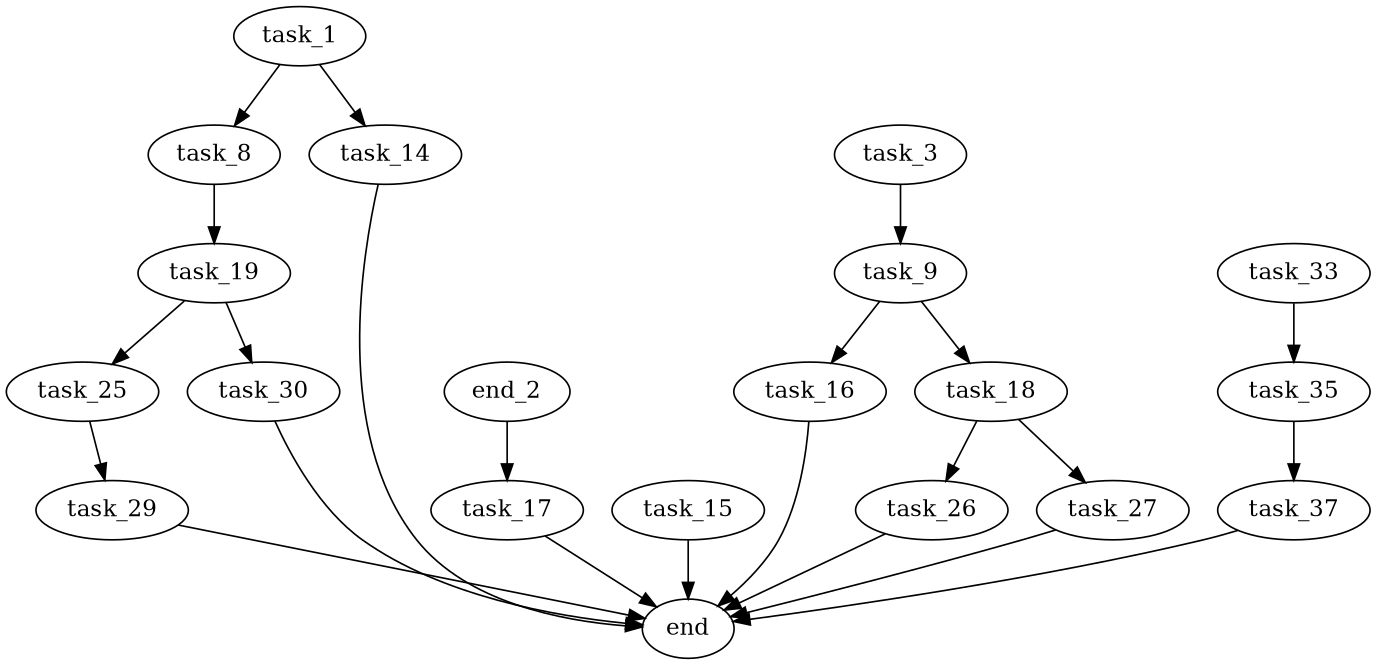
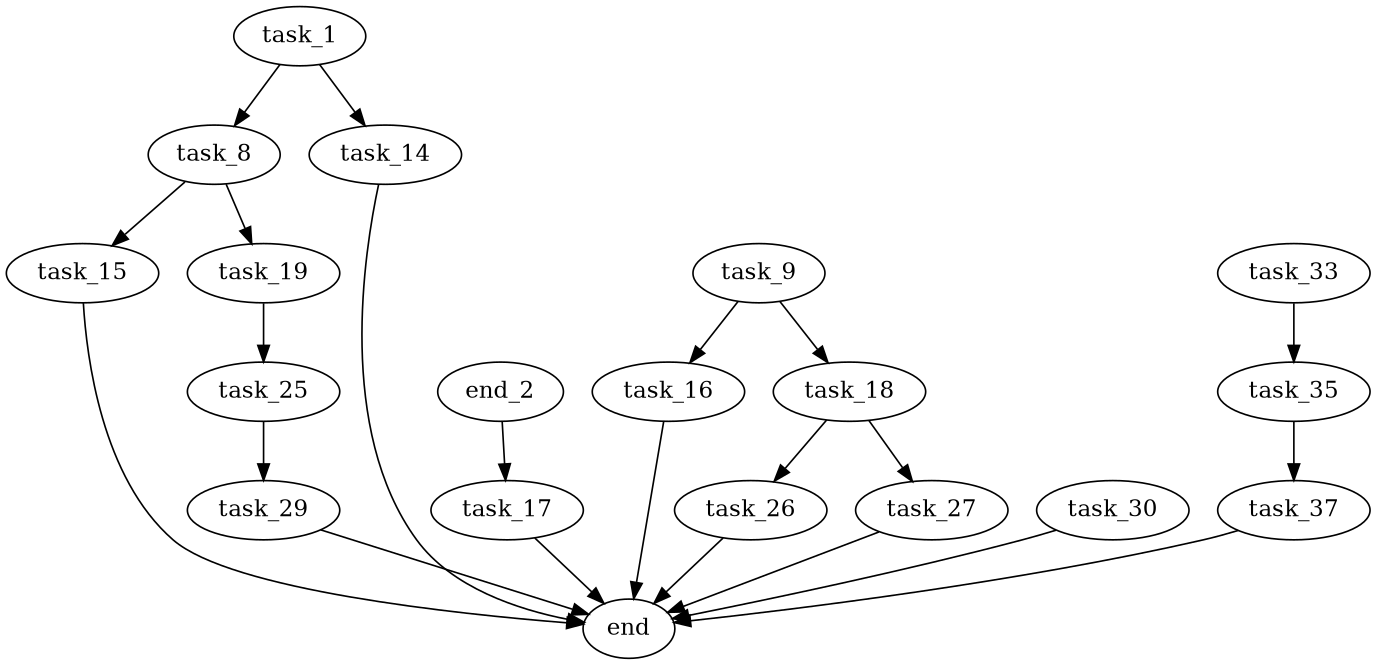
node "task_3": removed
edge "task_8" -> "task_15": added
edge "task_19" -> "task_30": removed
